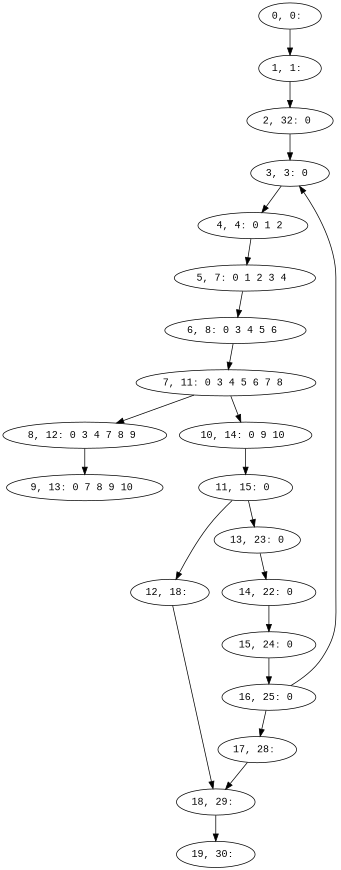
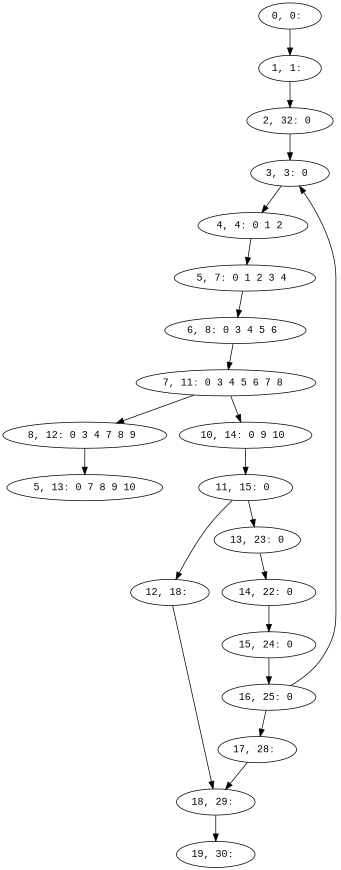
node "9, 13: 0 7 8 9 10": label "9, 13: 0 7 8 9 10" -> "5, 13: 0 7 8 9 10"
